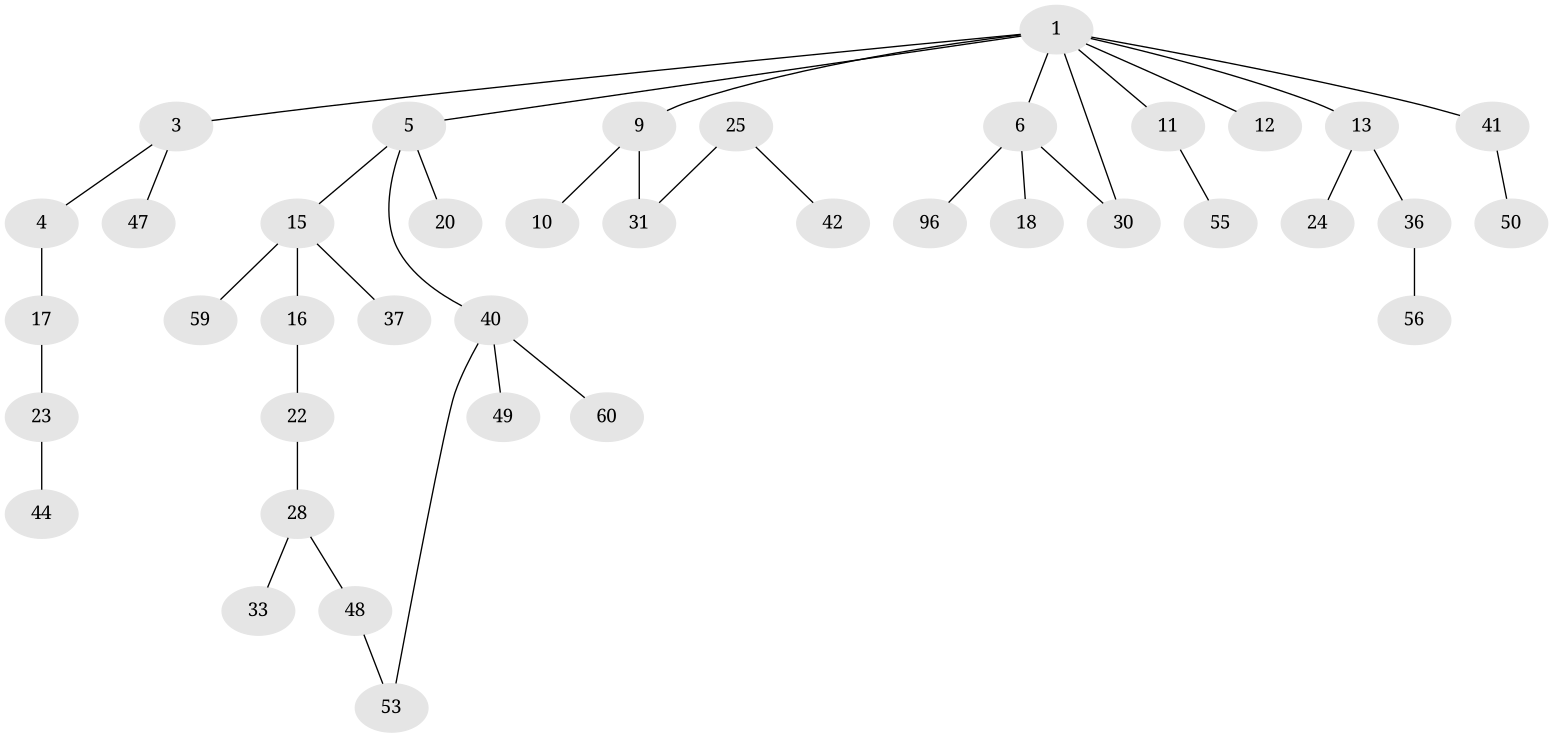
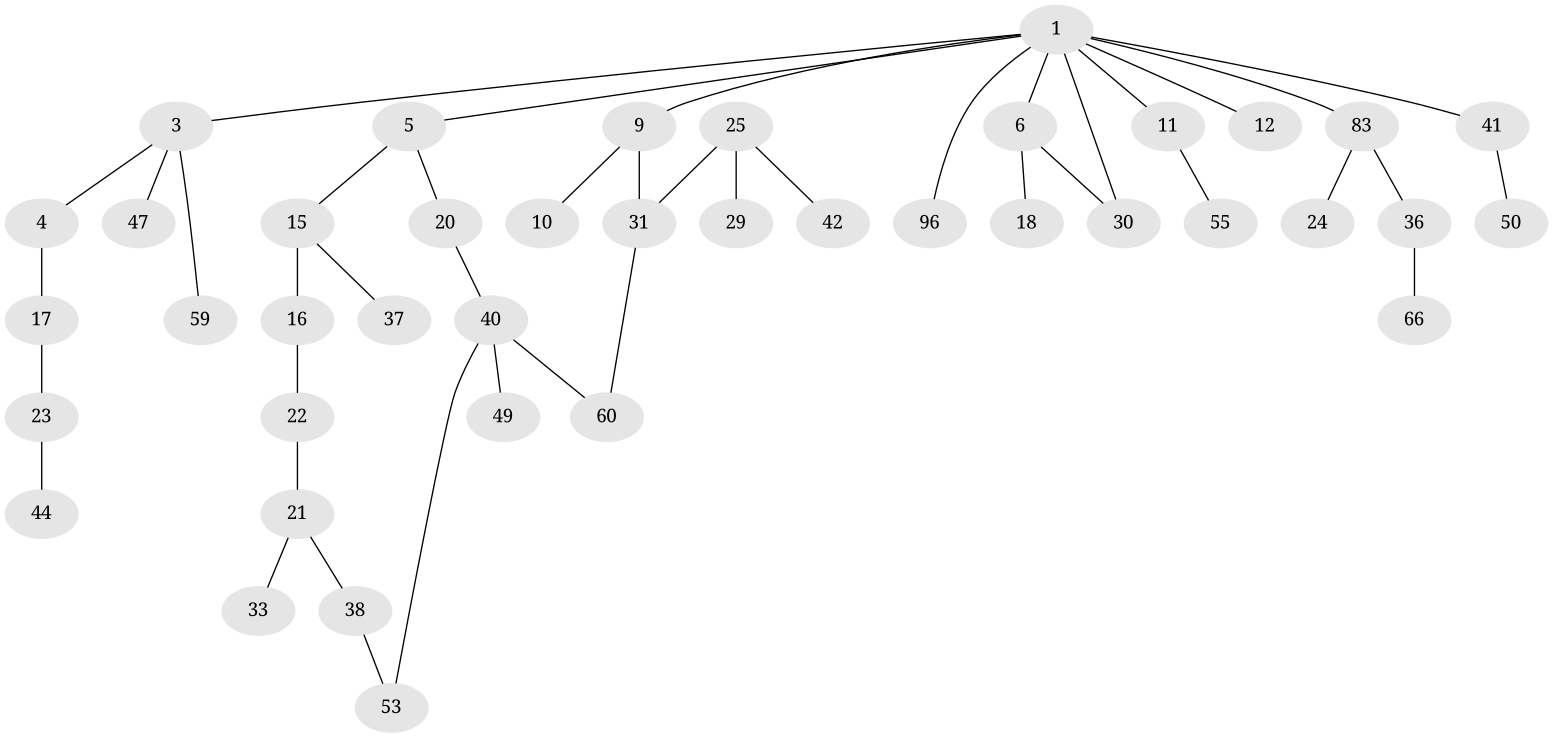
node "13": label "13" -> "83"
edge "6" -- "96": now "1" -- "96"
node "29": added
edge "5" -- "40": now "20" -- "40"
edge "15" -- "59": now "3" -- "59"
edge "31" -- "60": added
node "56": label "56" -> "66"
node "28": label "28" -> "21"
node "48": label "48" -> "38"
